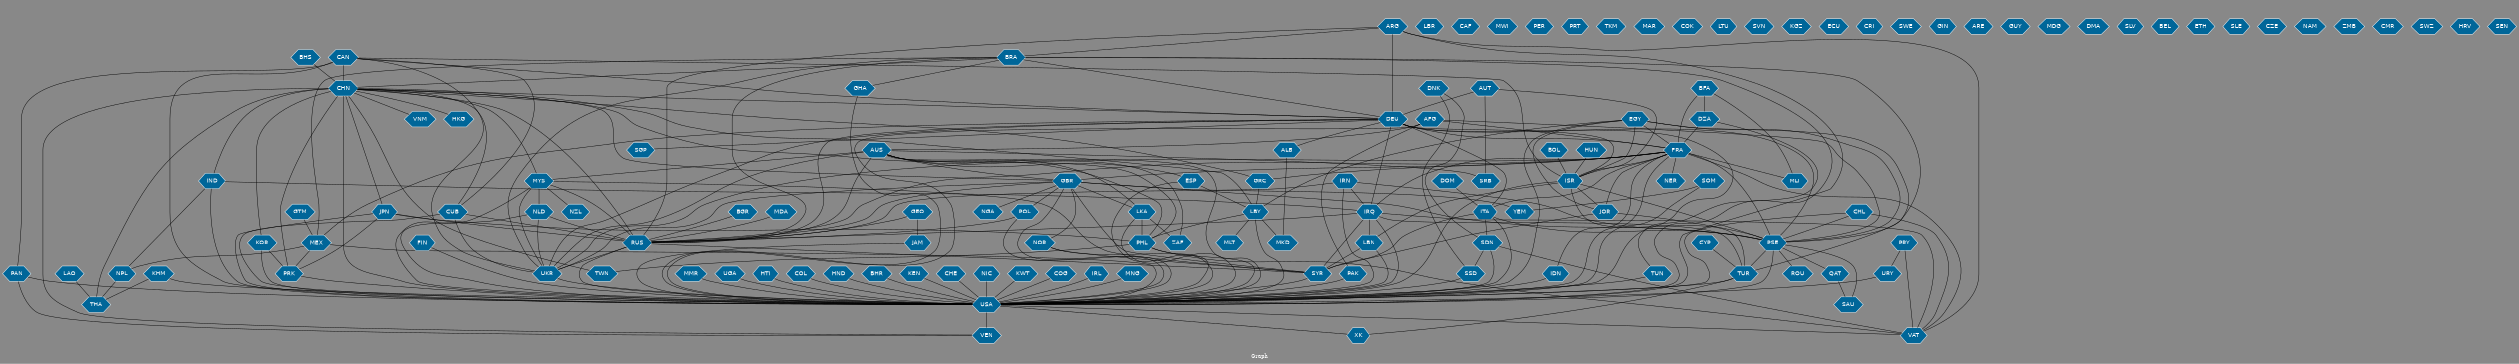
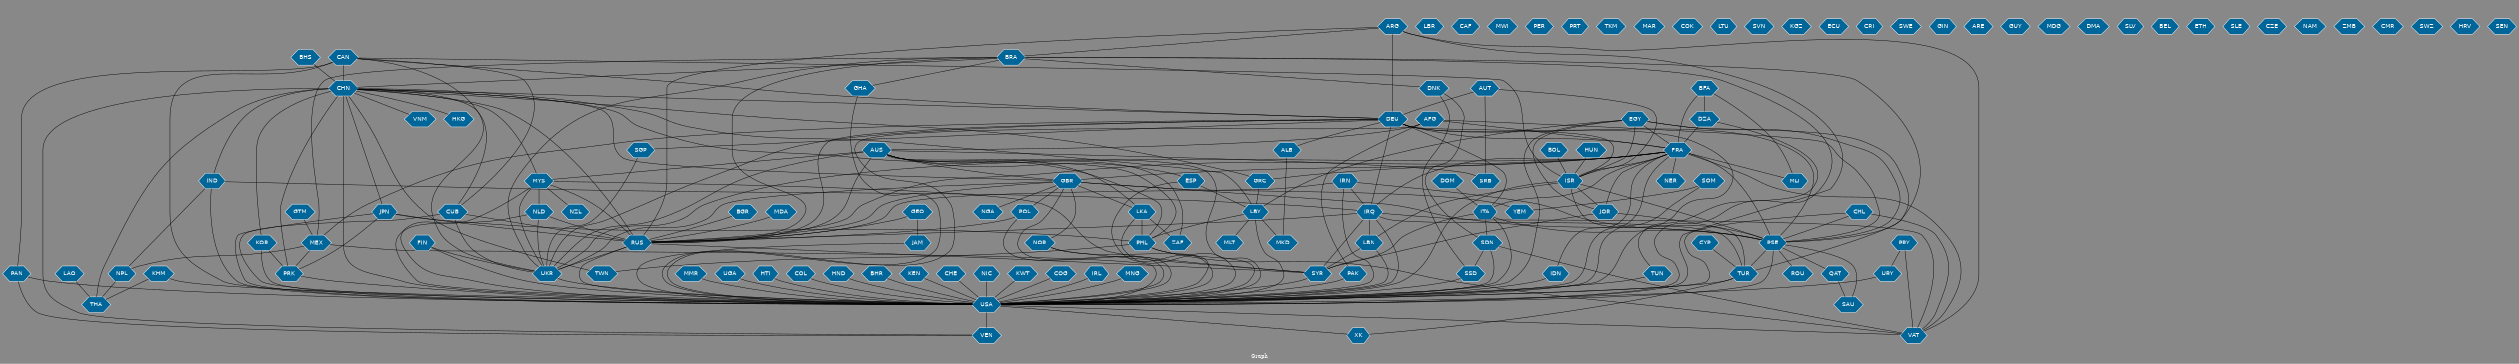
edge "BRA" -- "DEU": now "BRA" -- "DNK"
edge "SGP" -- "UKR": added
edge "GBR" -- "SYR": removed
edge "FIN" -- "UKR": added
